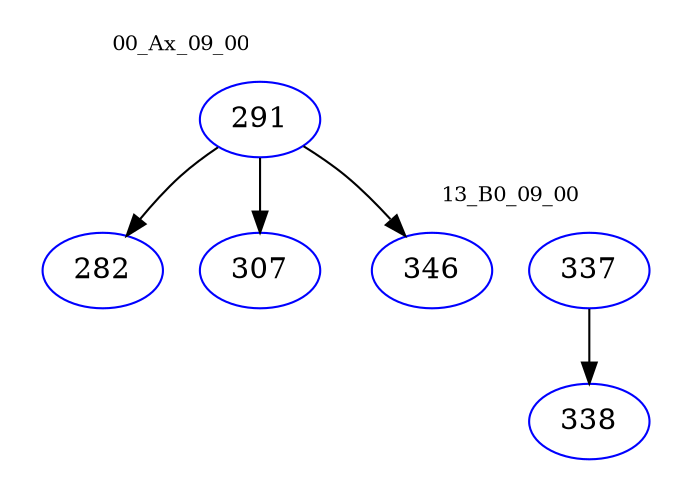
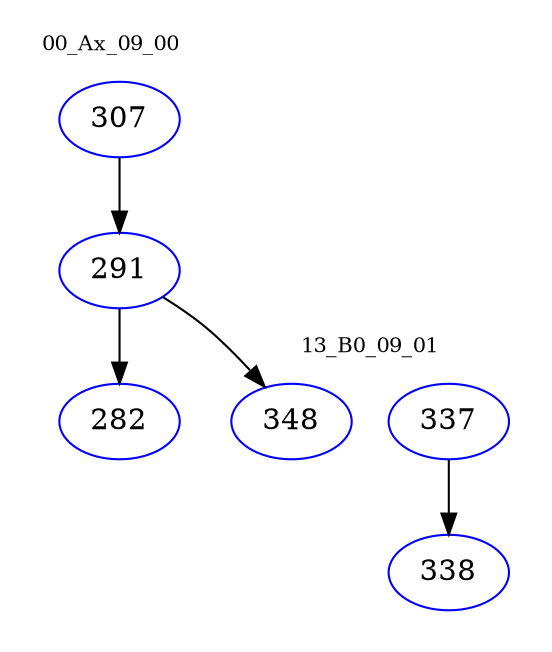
edge "291" -> "307": reversed
cluster "13_B0_09_00": label "13_B0_09_00" -> "13_B0_09_01"
node "346": label "346" -> "348"
